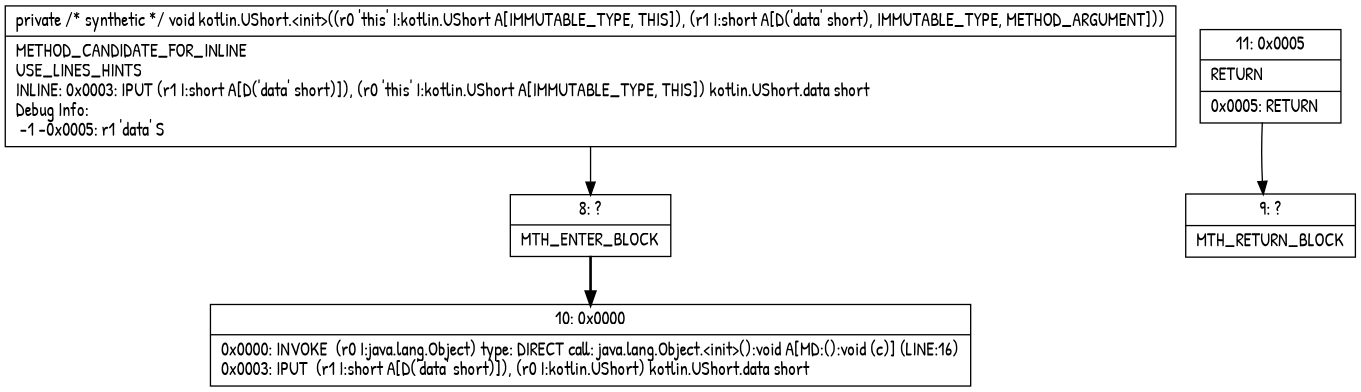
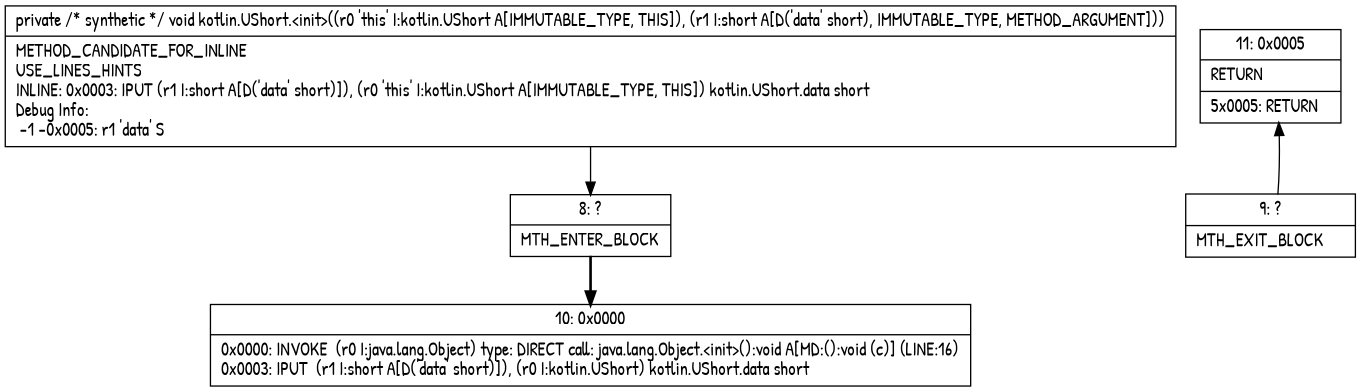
node "11: 0x0005": text "0x0005: RETURN" -> "5x0005: RETURN"
edge "11: 0x0005" -> "9: ?": reversed
node "9: ?": text "MTH_RETURN_BLOCK" -> "MTH_EXIT_BLOCK"
